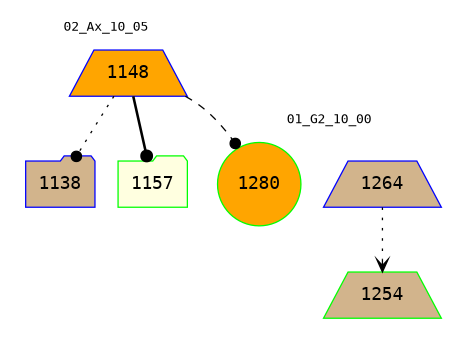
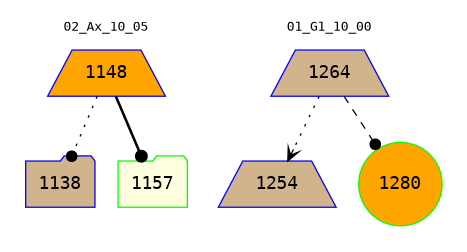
edge "1148" -> "1280": now "1264" -> "1280"
cluster "01_G2_10_00": label "01_G2_10_00" -> "01_G1_10_00"
node "1254": color green -> blue
